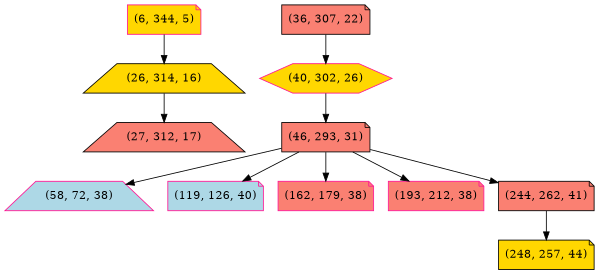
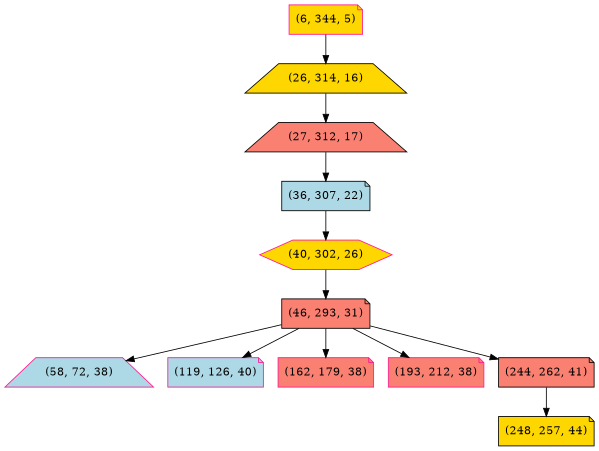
node "(36, 307, 22)": fillcolor salmon -> lightblue
edge "(27, 312, 17)" -> "(36, 307, 22)": added
